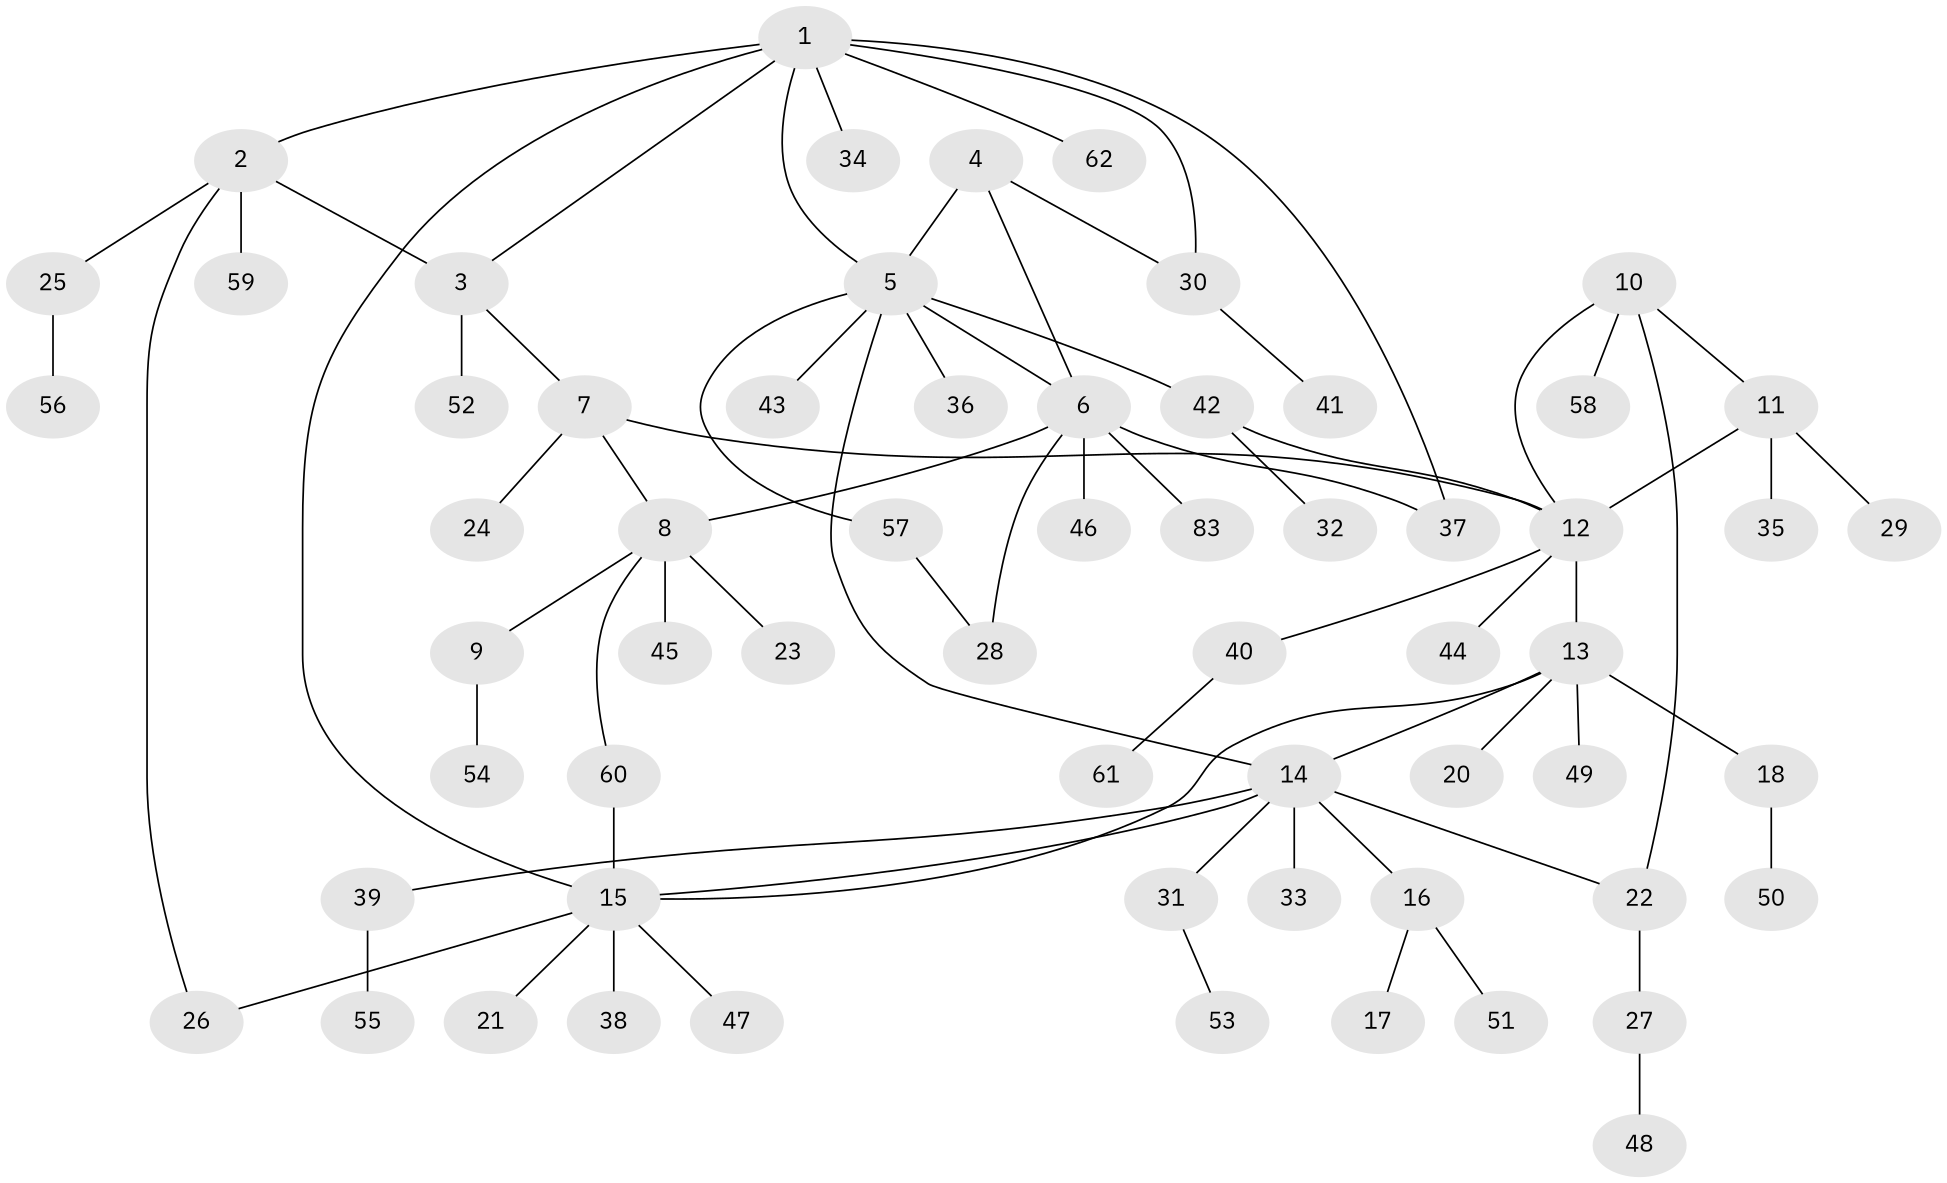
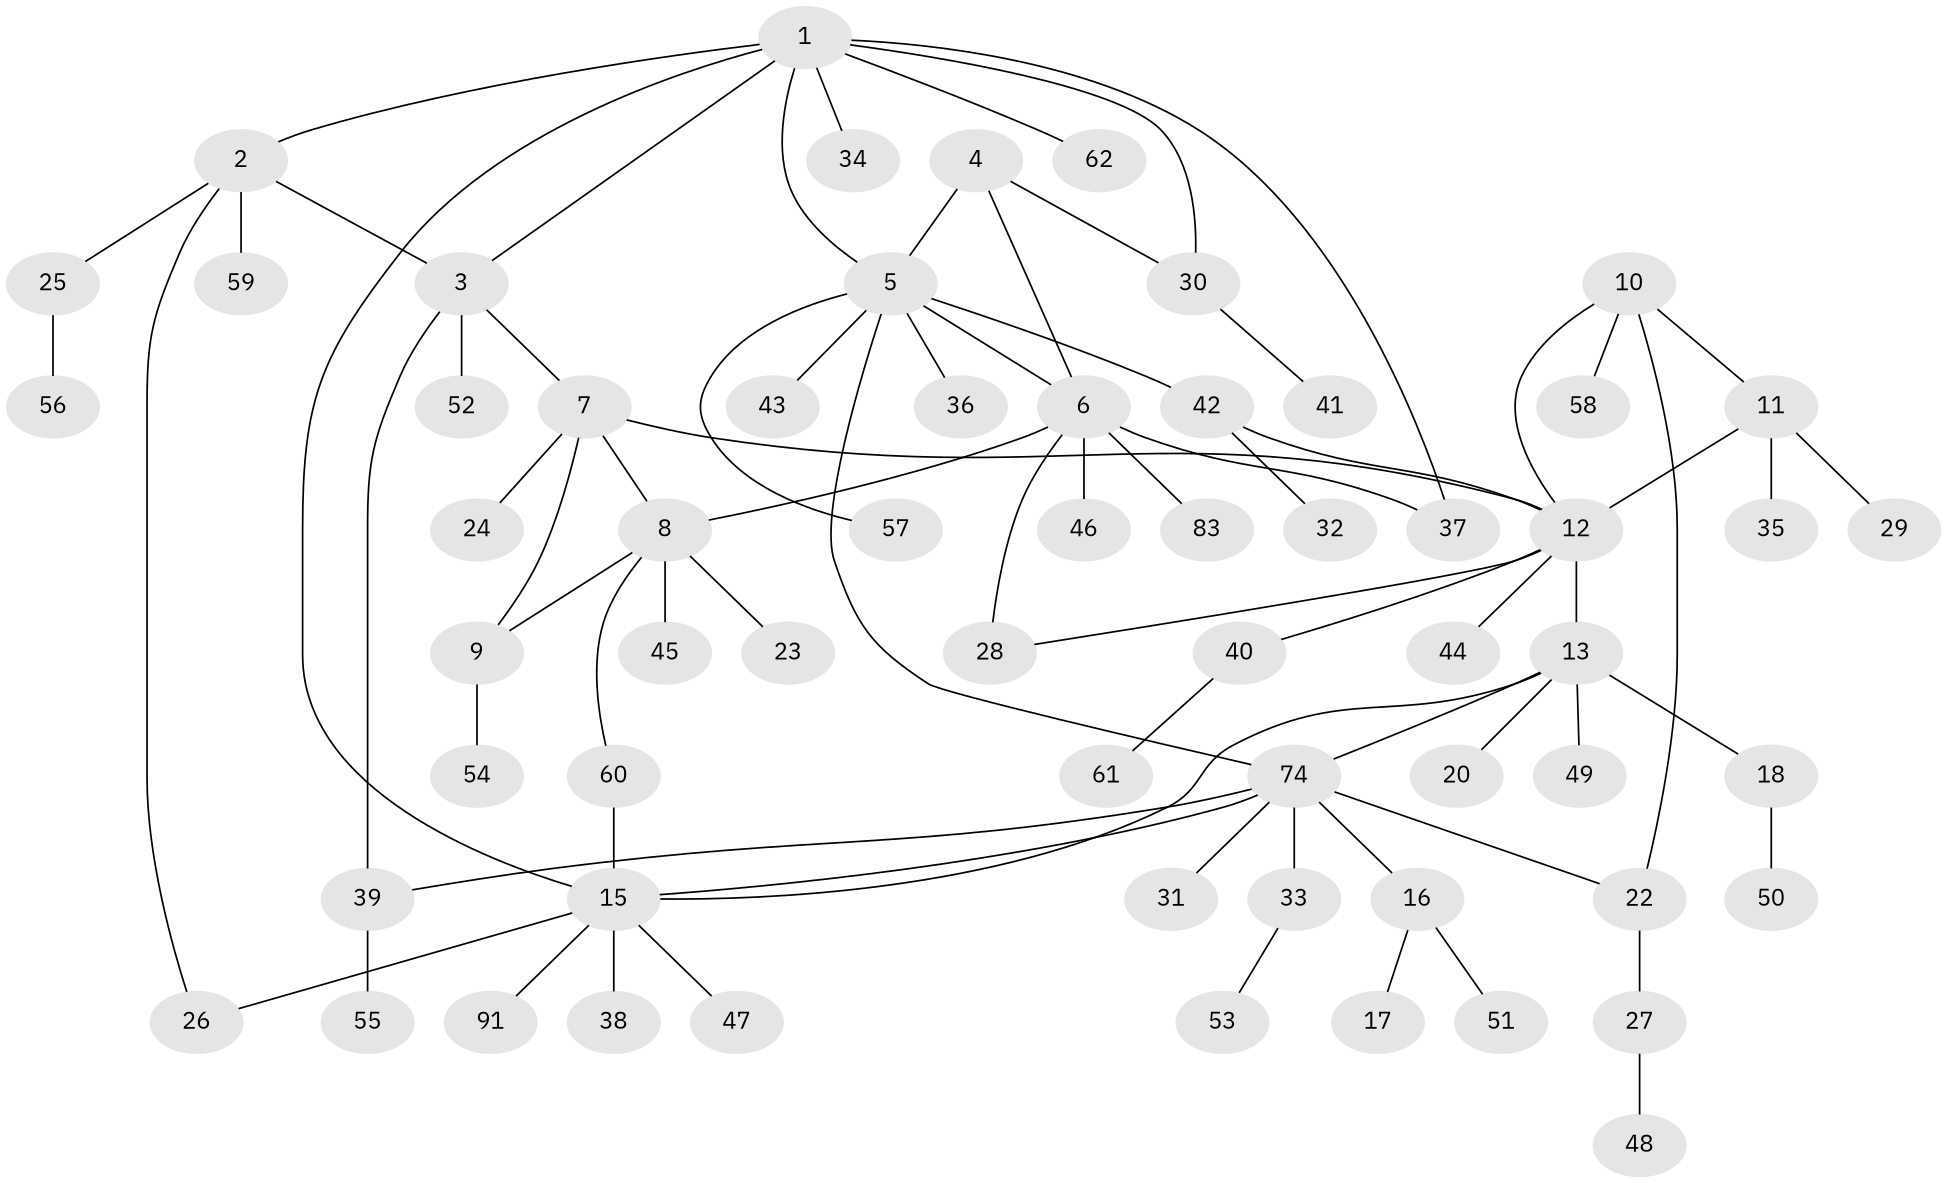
edge "7" -- "9": added
edge "3" -- "39": added
edge "57" -- "28": now "12" -- "28"
node "14": label "14" -> "74"
edge "31" -- "53": now "33" -- "53"
node "21": label "21" -> "91"
